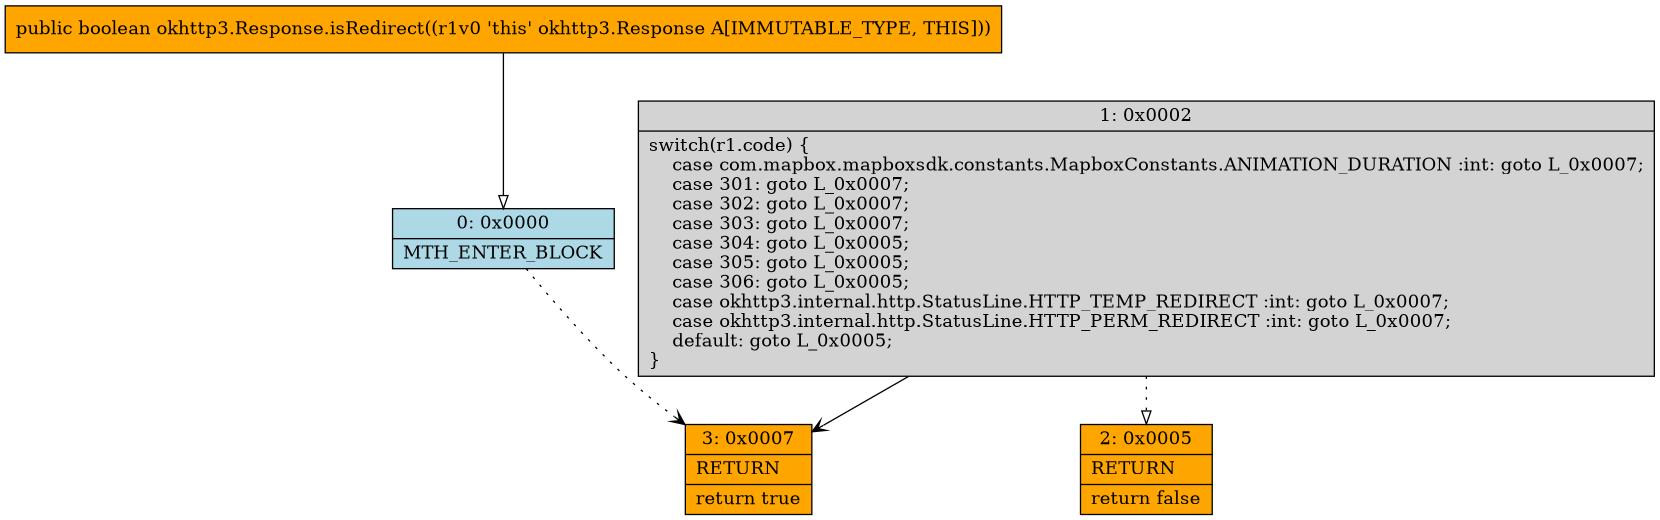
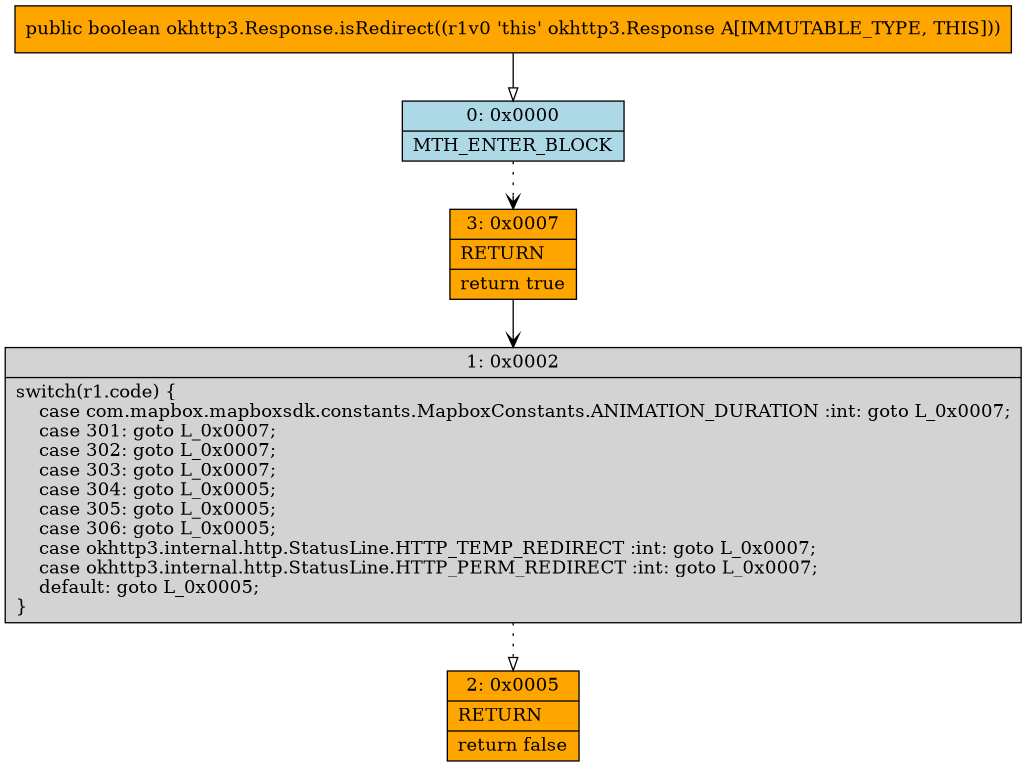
edge "1: 0x0002" -> "3: 0x0007": reversed
